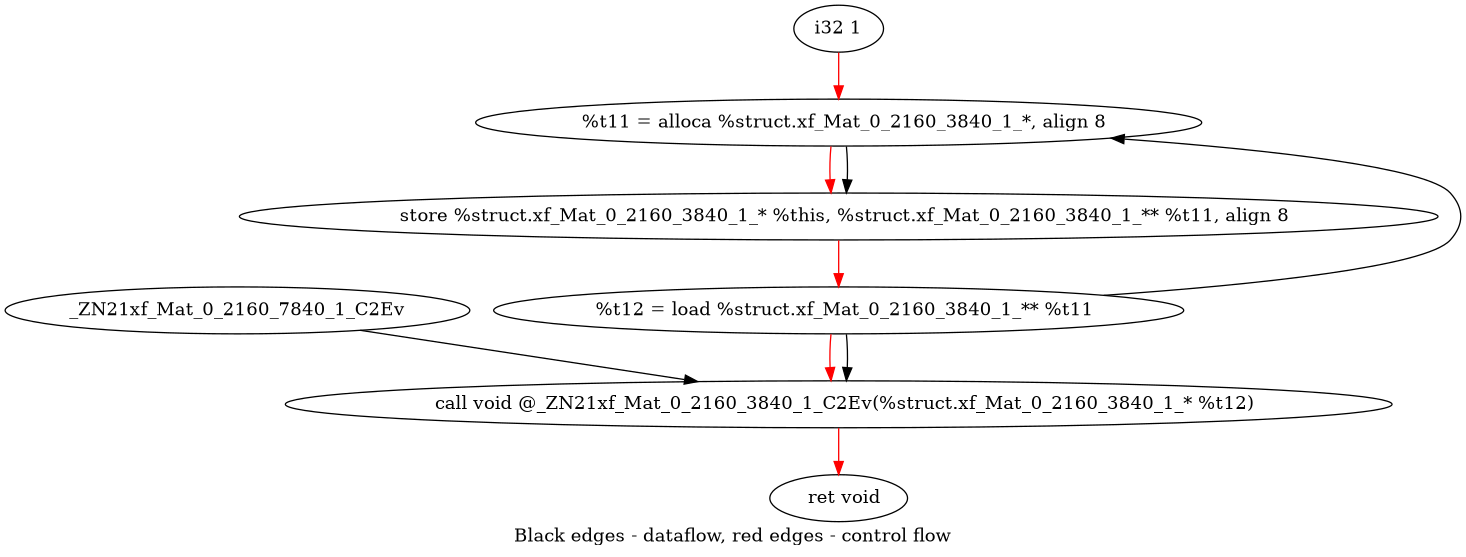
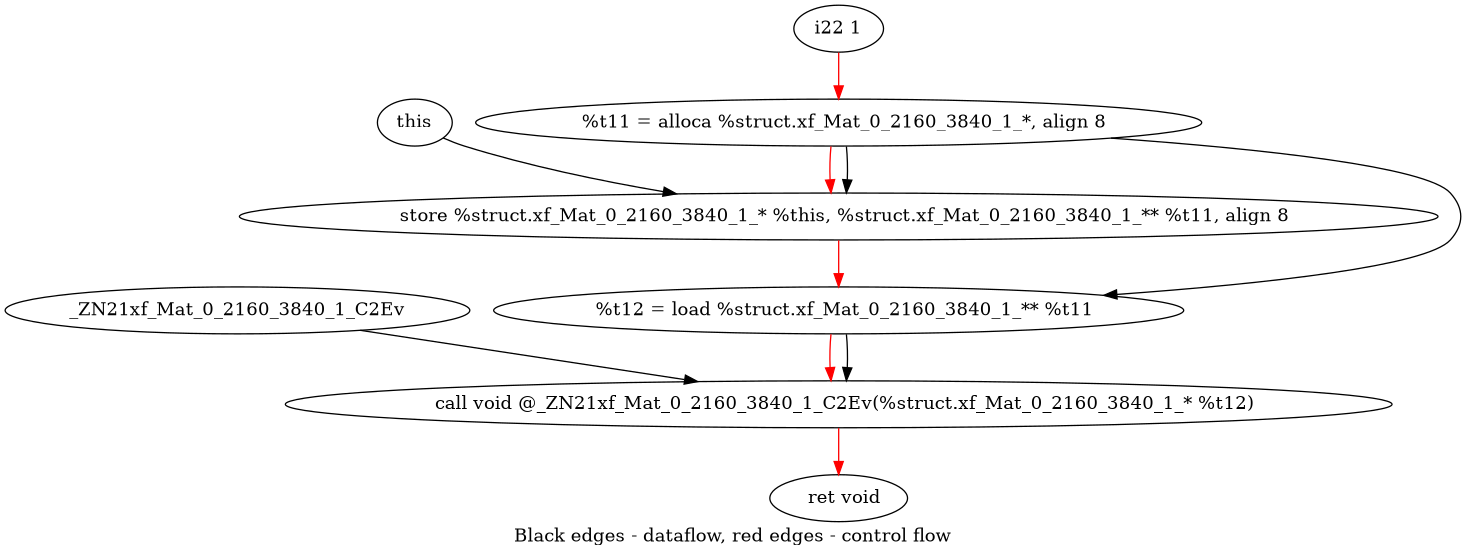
node "i32 1": label "i32 1" -> "i22 1"
node "this": added
edge "%t12 = load %struct.xf_Mat_0_2160_3840_1_** %t11" -> "%t11 = alloca %struct.xf_Mat_0_2160_3840_1_*, align 8": reversed
node "_ZN21xf_Mat_0_2160_7840_1_C2Ev": label "_ZN21xf_Mat_0_2160_7840_1_C2Ev" -> "_ZN21xf_Mat_0_2160_3840_1_C2Ev"
